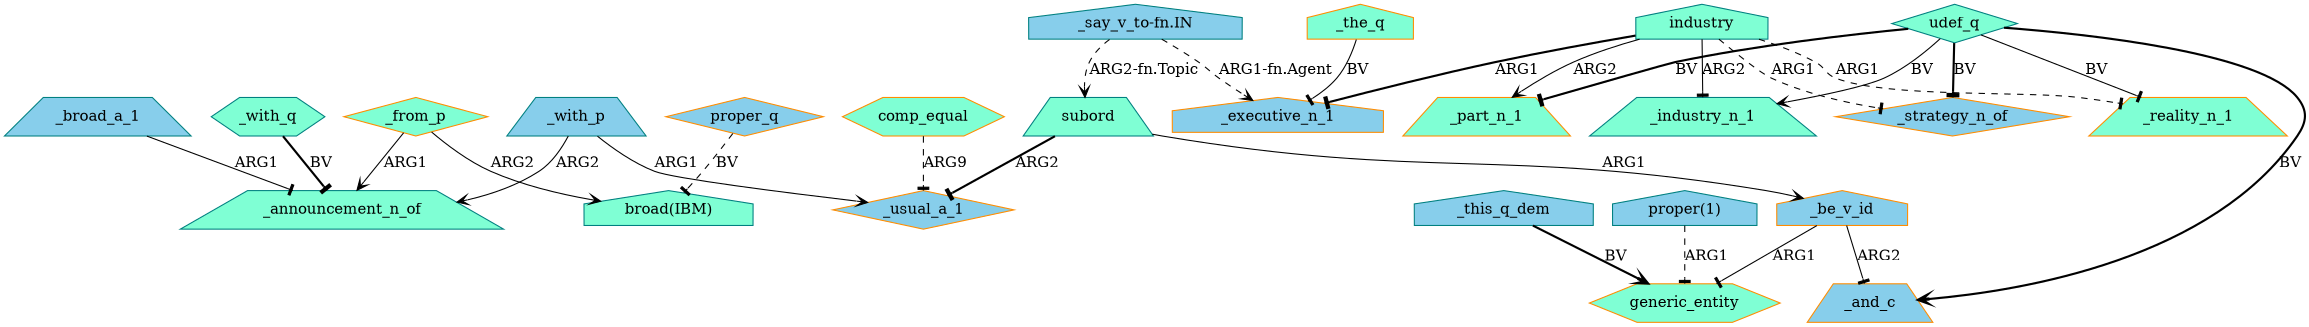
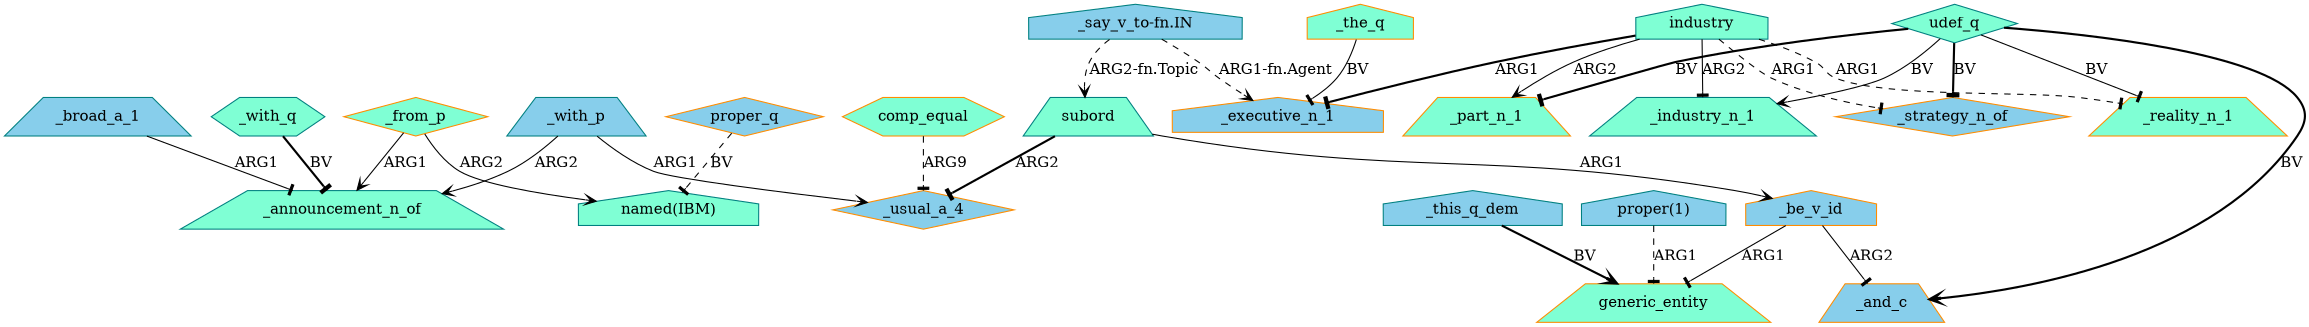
node "broad(IBM)": label "broad(IBM)" -> "named(IBM)"
node "_usual_a_1": label "_usual_a_1" -> "_usual_a_4"
node "generic_entity": shape hexagon -> trapezium
